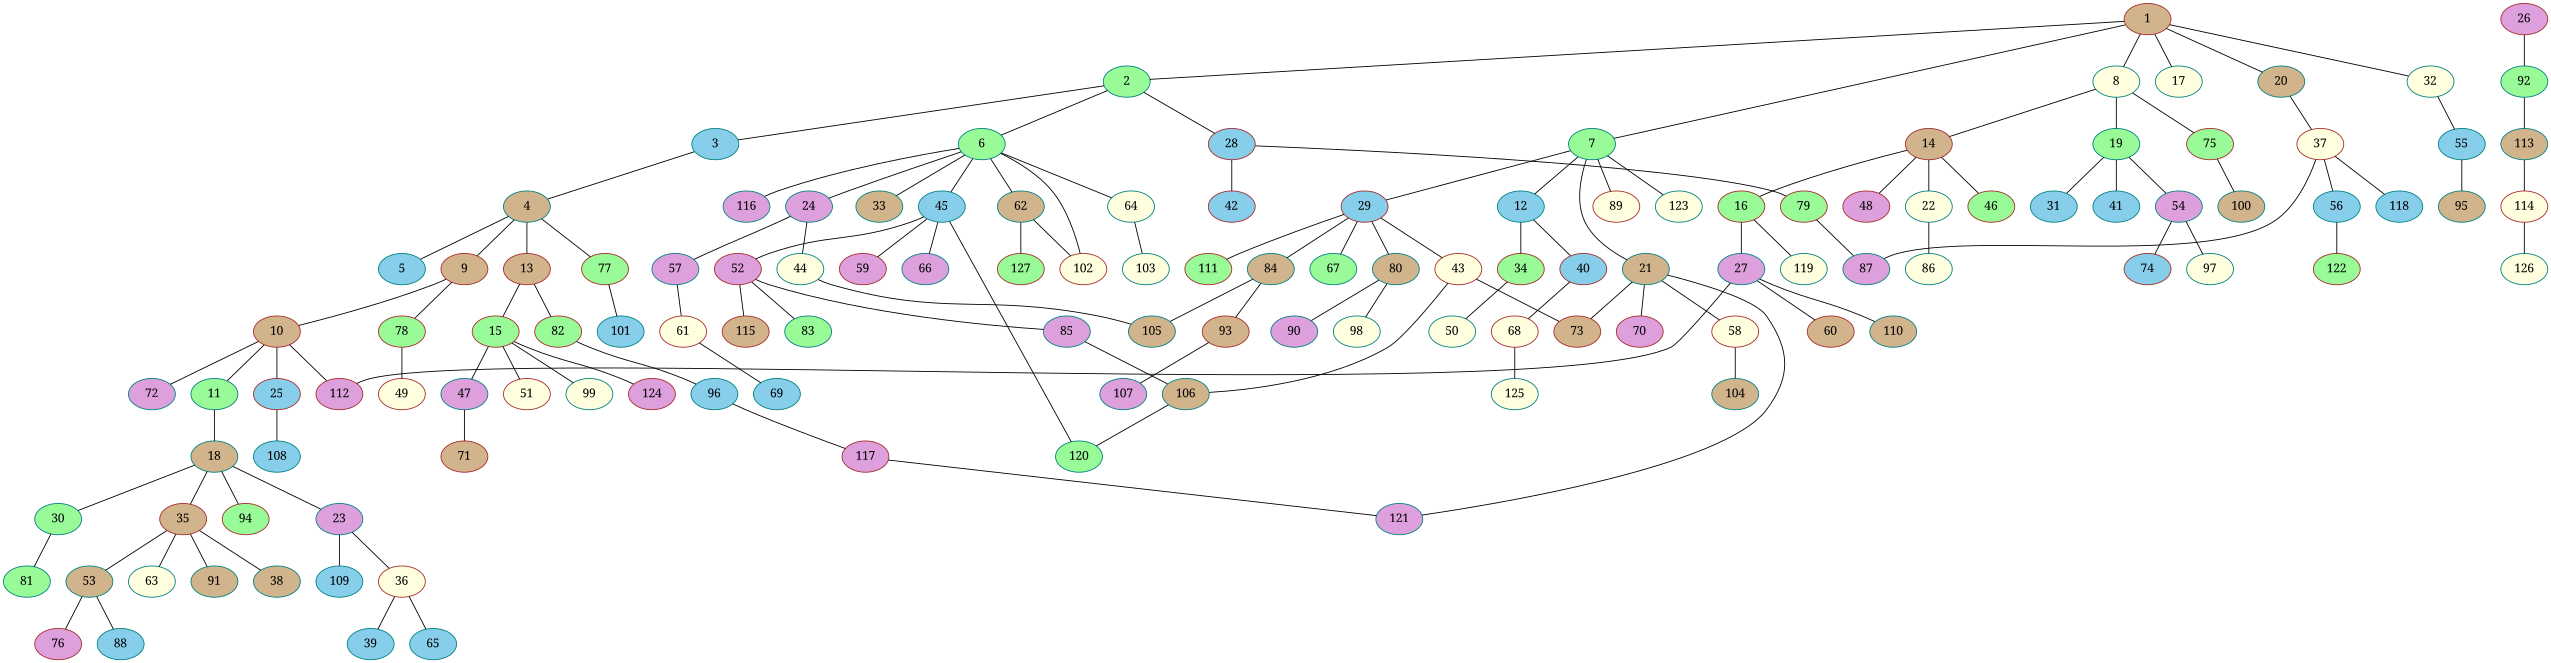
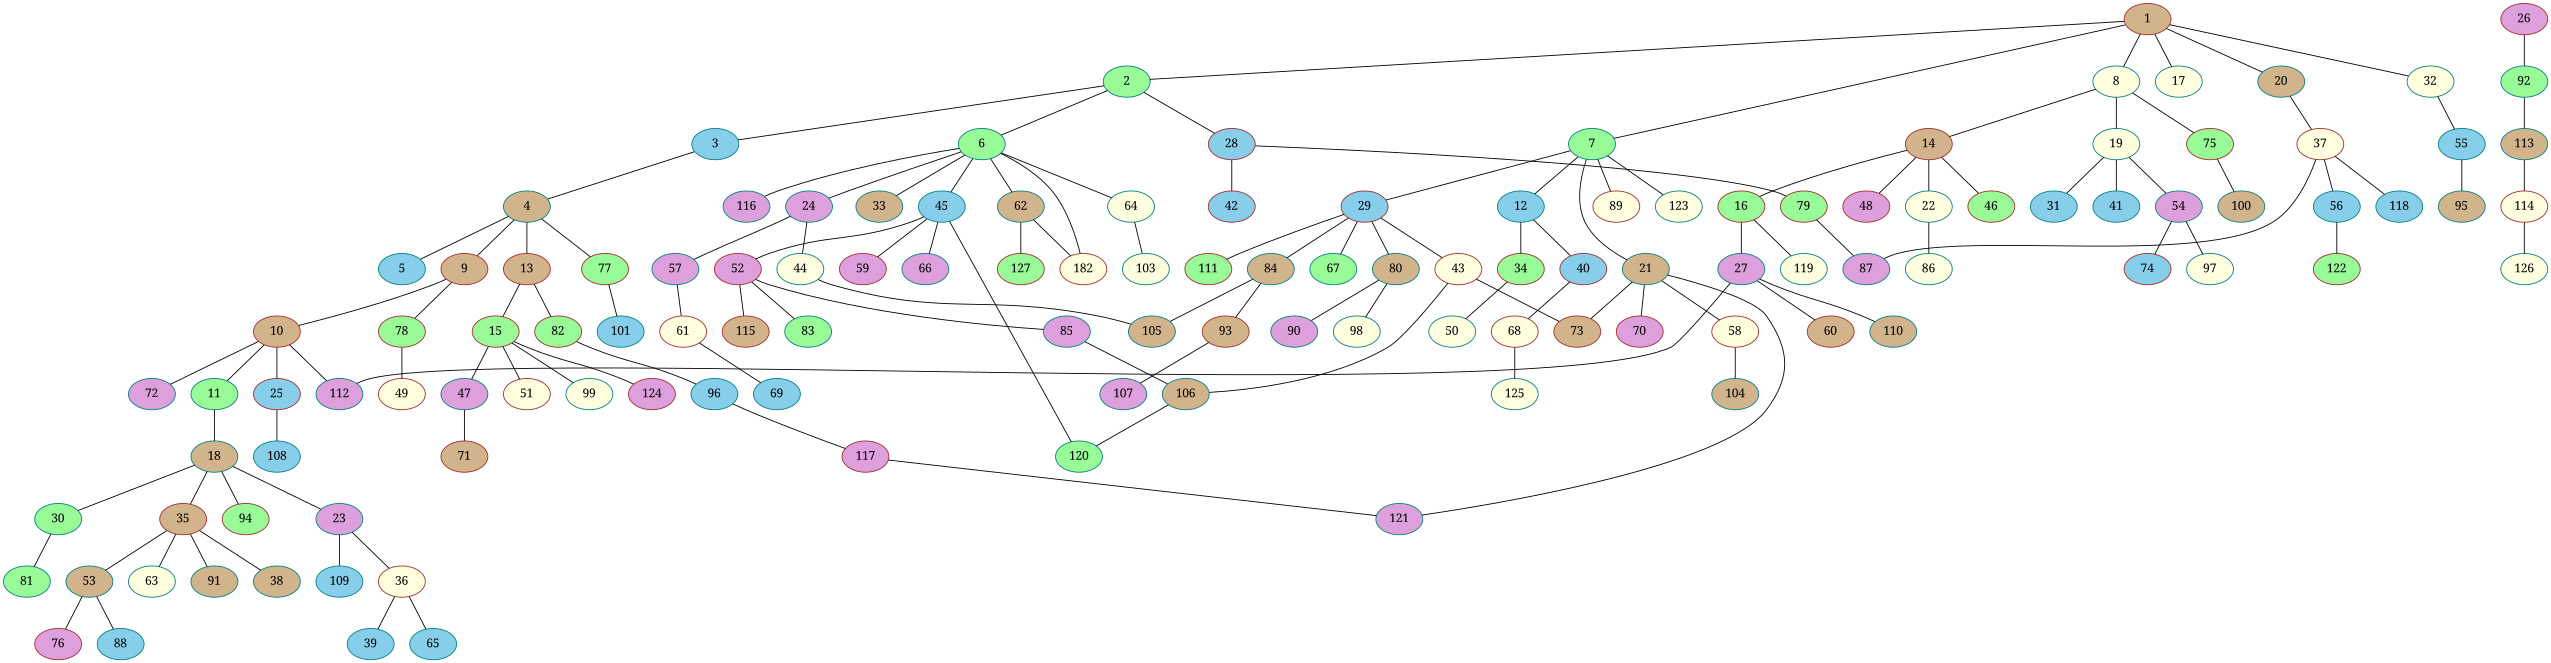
node "19": fillcolor palegreen -> lightyellow
node "102": label "102" -> "182"
node "112": color brown -> teal
